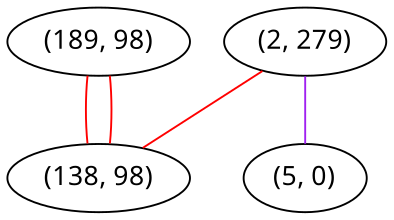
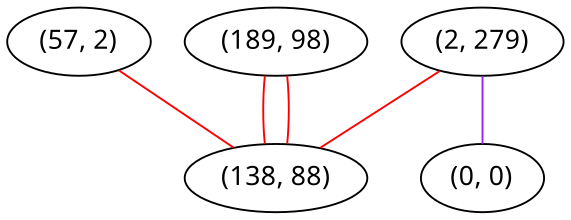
node "(57, 2)": added
node "(138, 98)": label "(138, 98)" -> "(138, 88)"
node "(5, 0)": label "(5, 0)" -> "(0, 0)"
